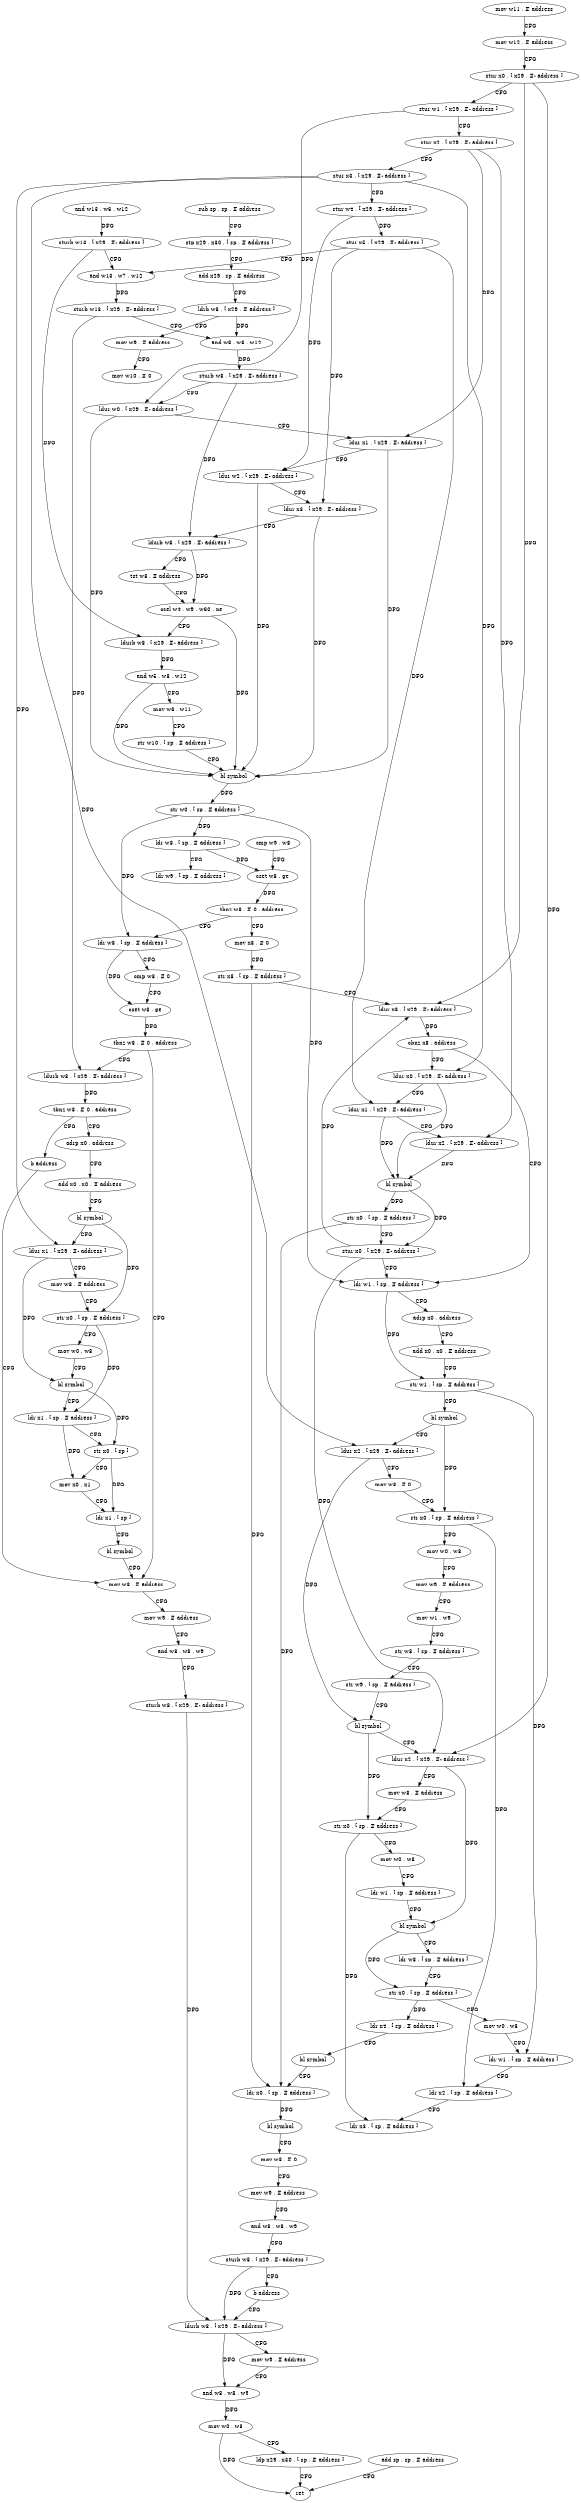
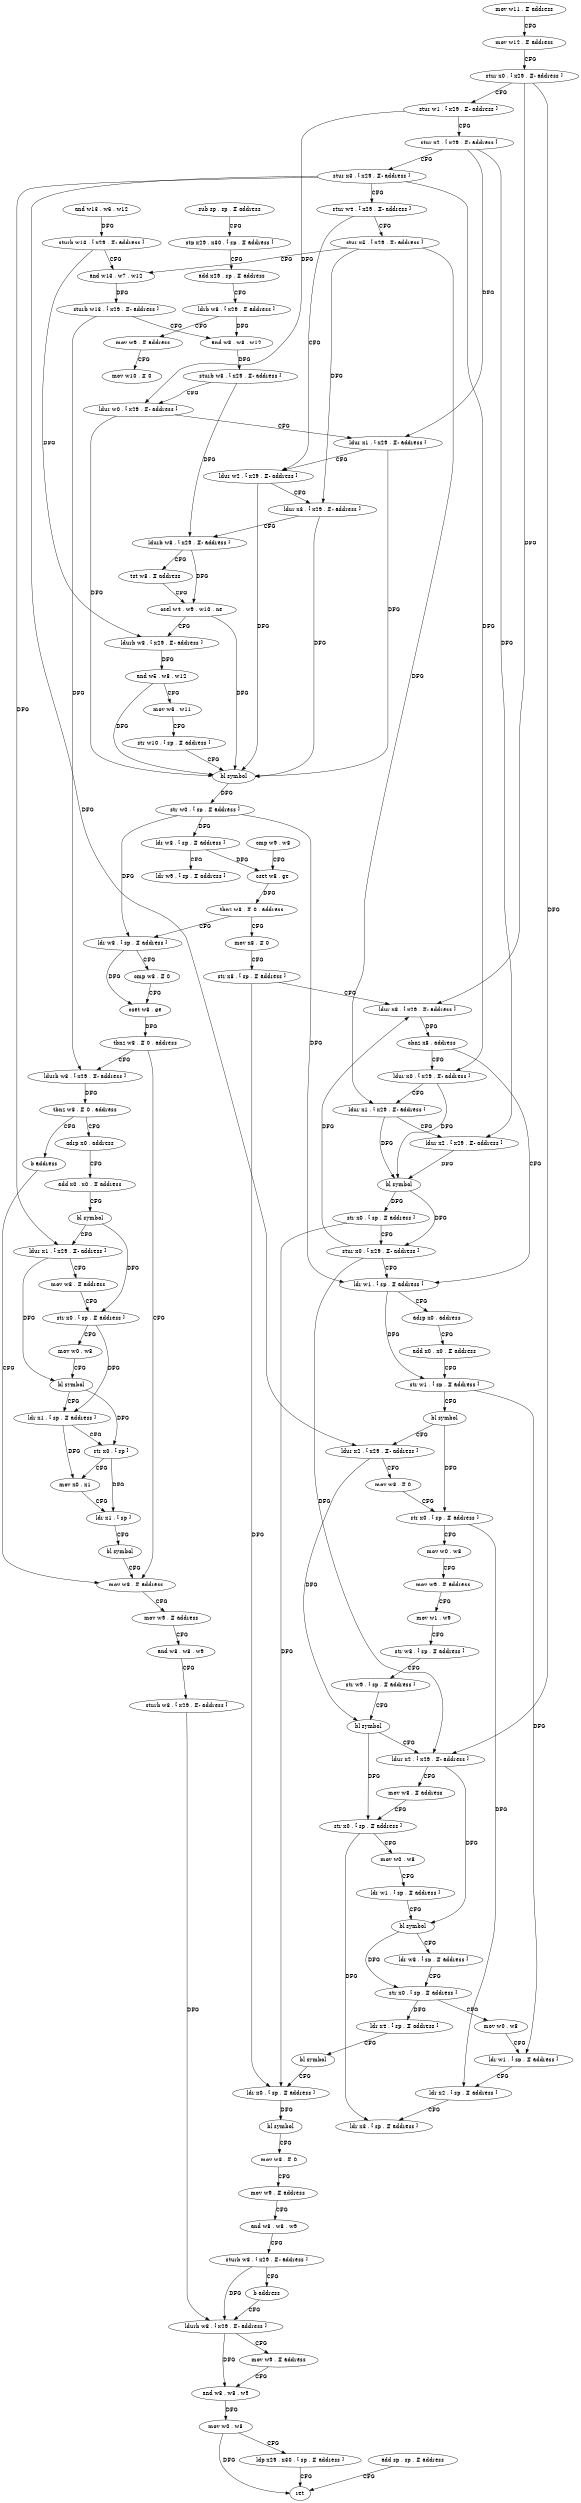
edge "stur w4 , [ x29 , #- address ]" -> "stur x5 , [ x29 , #- address ]": label "DFG" -> "CFG"
edge "stur w4 , [ x29 , #- address ]" -> "ldur w2 , [ x29 , #- address ]": label "DFG" -> "CFG"
node "csel w4 , w9 , w60 , ne": label "csel w4 , w9 , w60 , ne" -> "csel w4 , w9 , w10 , ne"
